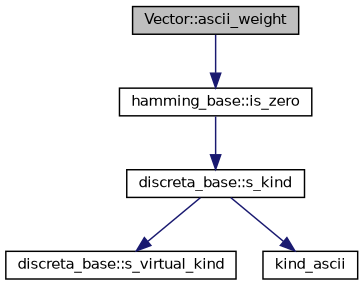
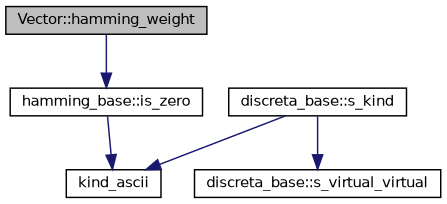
node "Vector::ascii_weight": label "Vector::ascii_weight" -> "Vector::hamming_weight"
edge "hamming_base::is_zero" -> "discreta_base::s_kind": now "hamming_base::is_zero" -> "kind_ascii"
node "discreta_base::s_virtual_kind": label "discreta_base::s_virtual_kind" -> "discreta_base::s_virtual_virtual"
